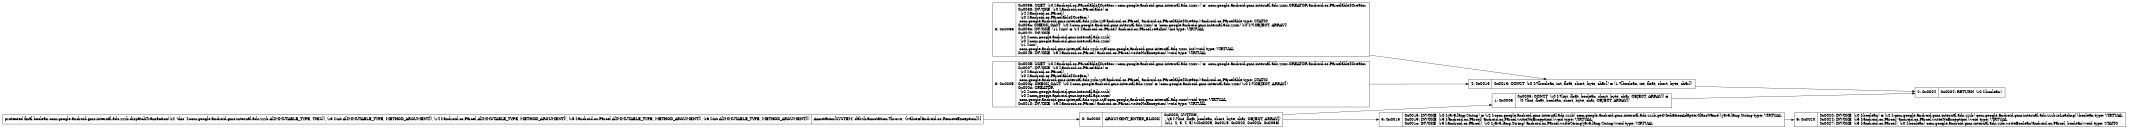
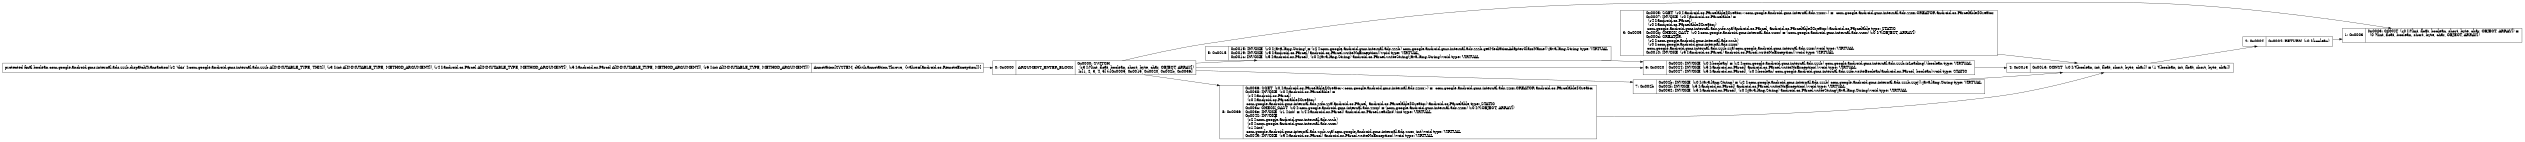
edge "0: 0x0000" -> "6: 0x0020": added
edge "6: 0x0020" -> "4: 0x0013": added
edge "0: 0x0000" -> "8: 0x0036": added
node "7: 0x002b": added
edge "1: 0x0003" -> "2: 0x0004": reversed
